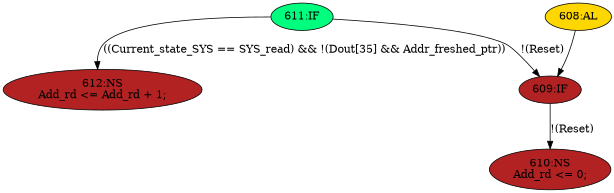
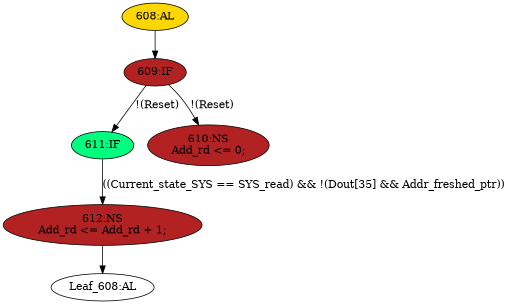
edge "611:IF" -> "609:IF": reversed
node "Leaf_608:AL": added
